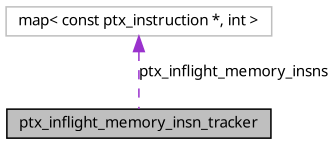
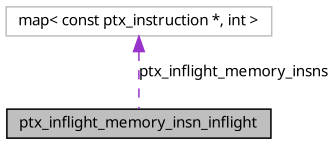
node "ptx_inflight_memory_insn_tracker": label "ptx_inflight_memory_insn_tracker" -> "ptx_inflight_memory_insn_inflight"
